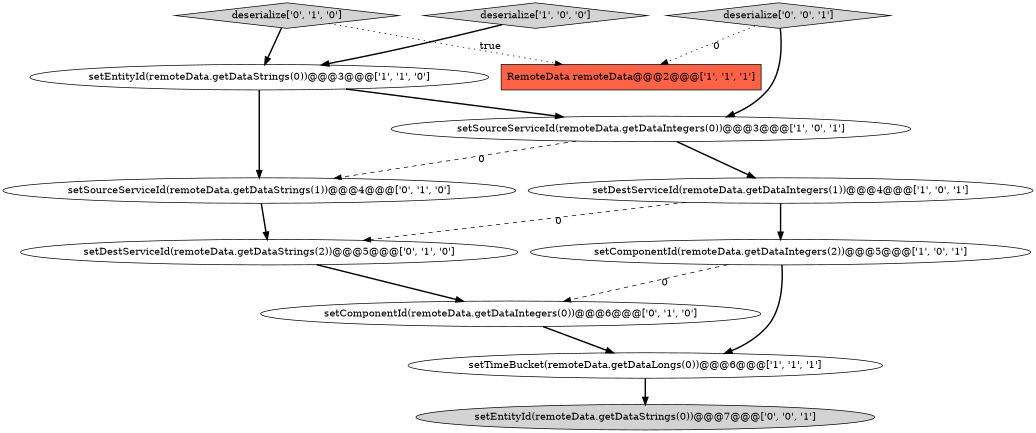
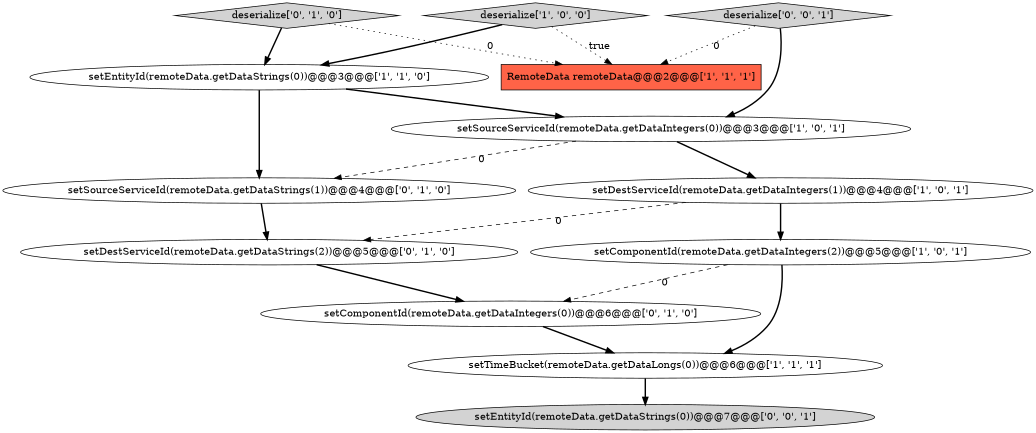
edge "deserialize['1', '0', '0']" -> "RemoteData remoteData@@@2@@@['1', '1', '1']": added, label "true"
edge "deserialize['0', '1', '0']" -> "RemoteData remoteData@@@2@@@['1', '1', '1']": label "true" -> "0"
